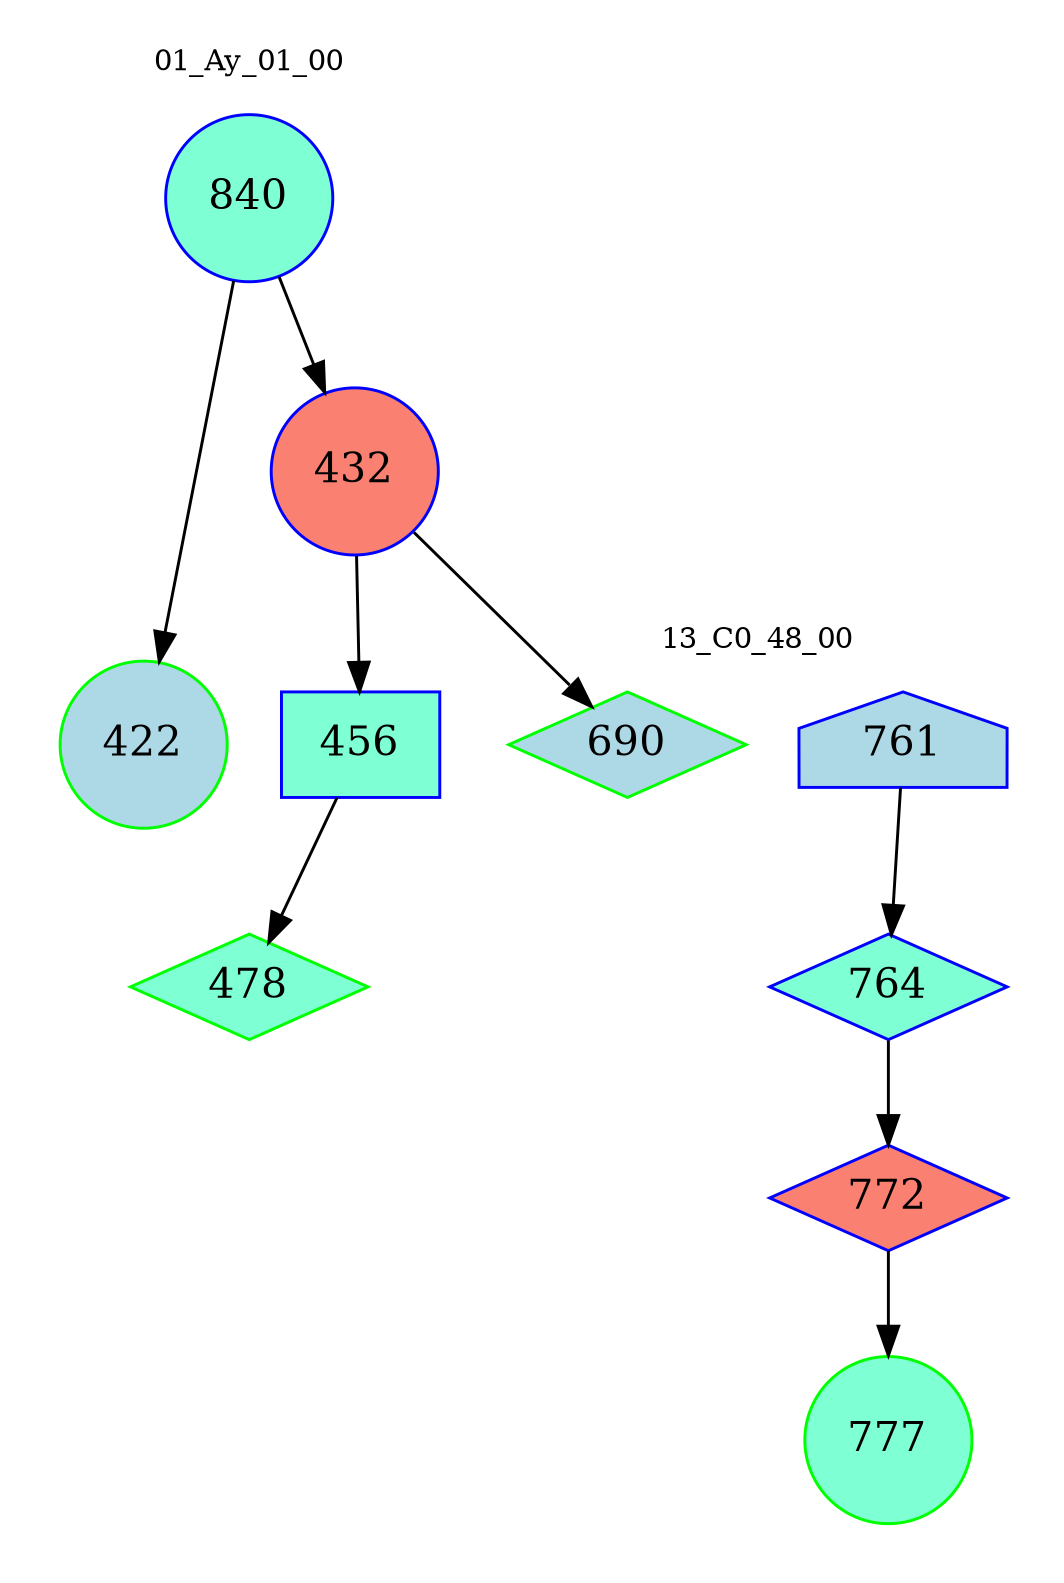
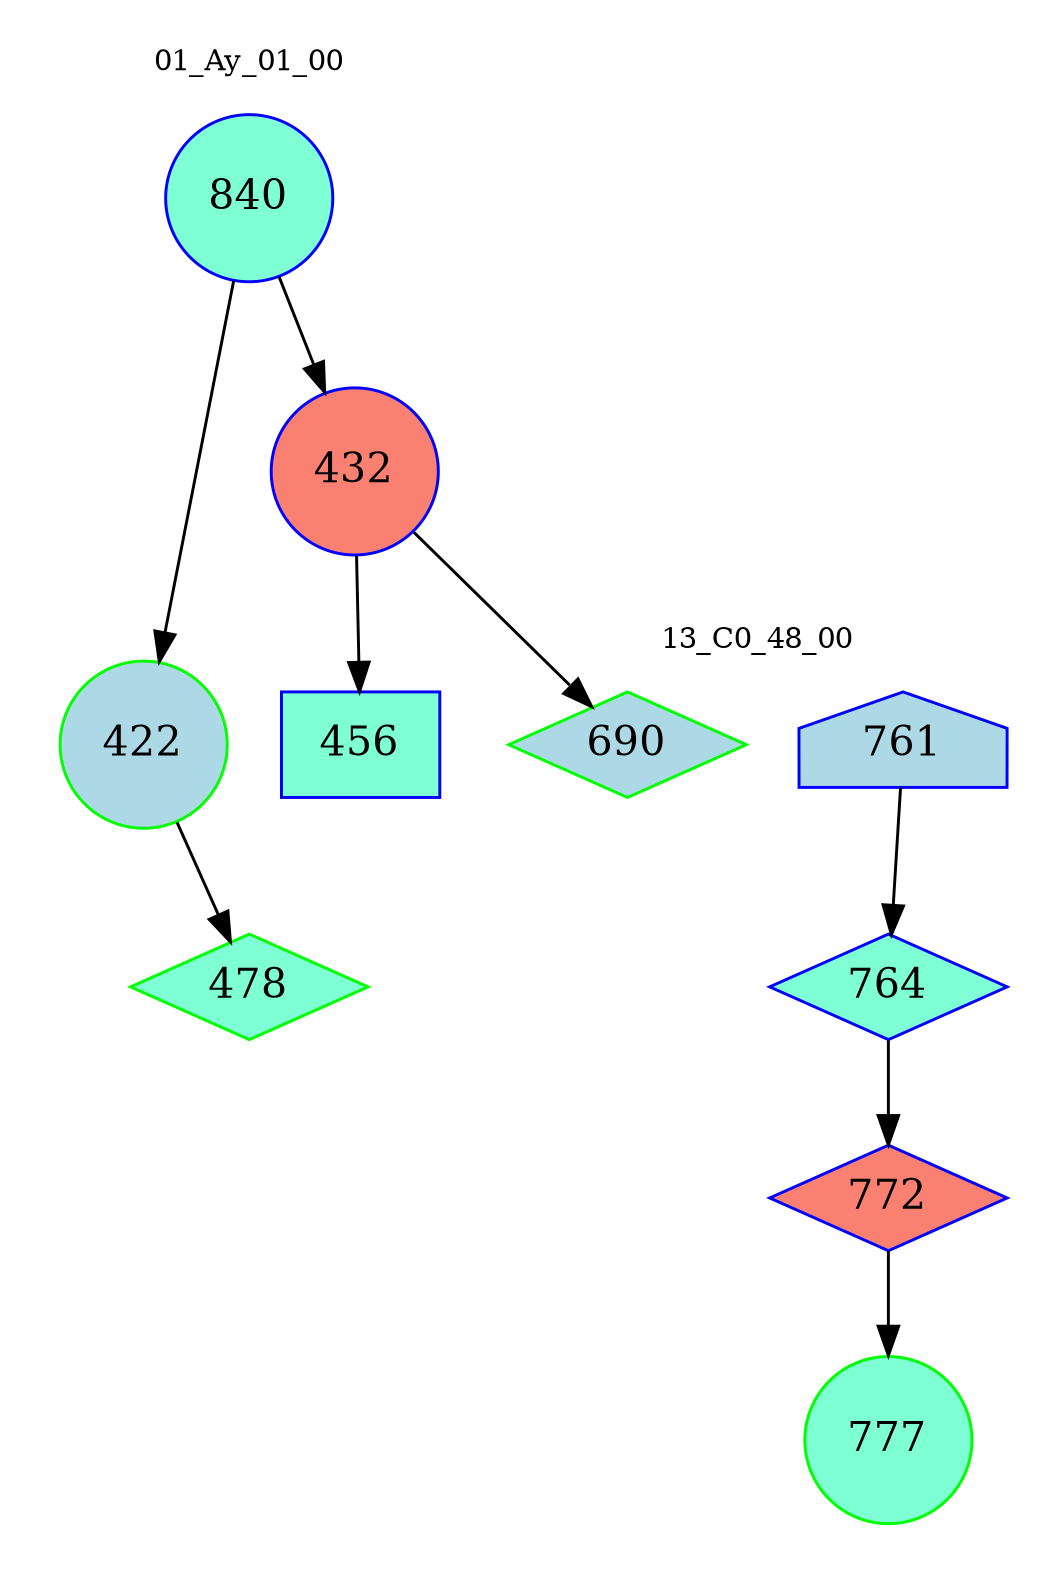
edge "456" -> "478": now "422" -> "478"
